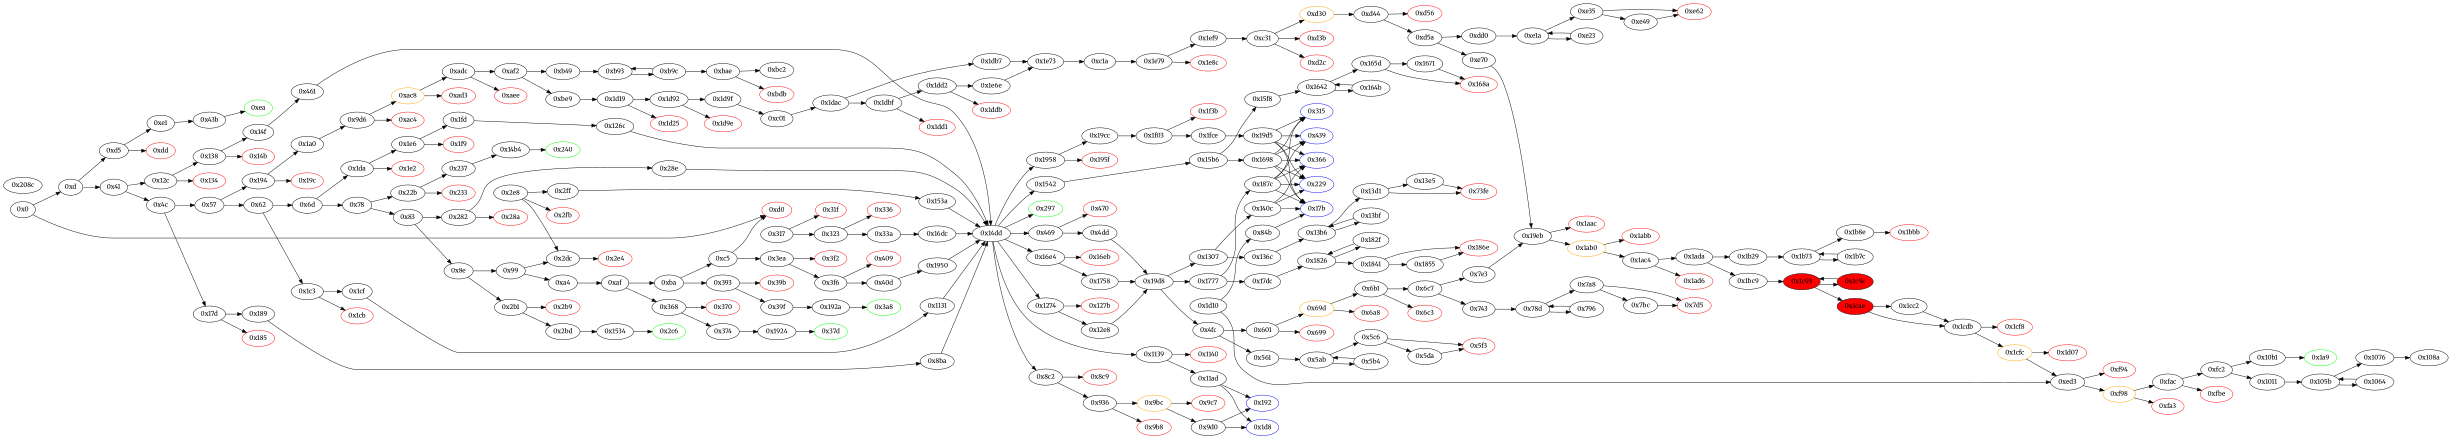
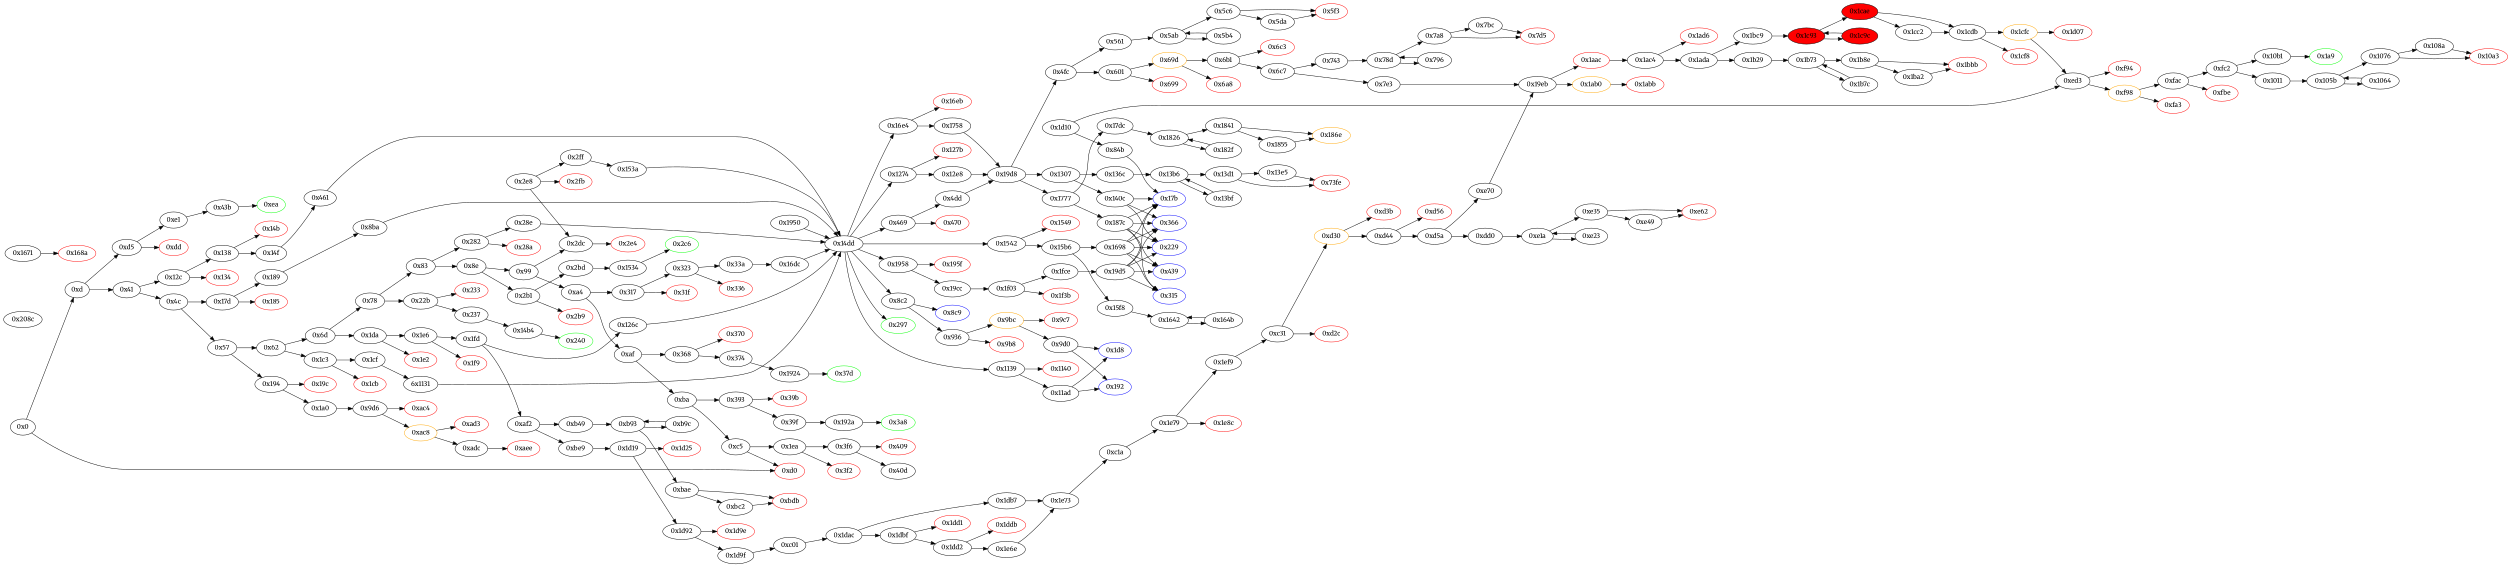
edge "0xc31" -> "0xd3b": now "0xd30" -> "0xd3b"
node "0x10a3": added
node "0x165d": removed
edge "0xadc" -> "0xaf2": now "0x1fd" -> "0xaf2"
edge "0xb9c" -> "0xbae": now "0xb93" -> "0xbae"
node "0x1ba2": added
node "0x1549": added
node "0x186e": color red -> orange
edge "0x1ab0" -> "0x1ac4": now "0x1aac" -> "0x1ac4"
node "0x3ea": label "0x3ea" -> "0x1ea"
edge "0x40d" -> "0x1950": removed
edge "0xa4" -> "0x317": added
node "0x1131": label "0x1131" -> "6x1131"
node "0x8c9": color red -> blue
edge "0xbc2" -> "0xbdb": added
